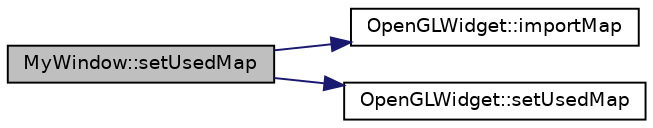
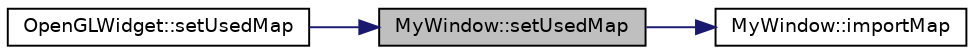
node "OpenGLWidget::importMap": label "OpenGLWidget::importMap" -> "MyWindow::importMap"
edge "MyWindow::setUsedMap" -> "OpenGLWidget::setUsedMap": reversed
